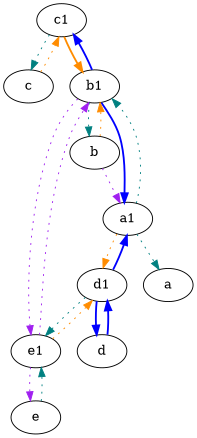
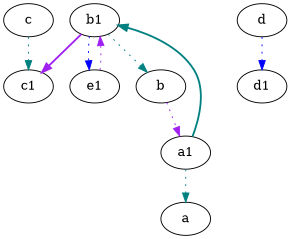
edge "c1" -> "c": removed
edge "c1" -> "b1": removed
edge "b1" -> "c1": color blue -> purple
edge "c" -> "c1": color darkorange -> teal
edge "b" -> "b1": removed
edge "b1" -> "a1": removed
edge "a1" -> "b1": style dotted -> bold
edge "b1" -> "e1": color purple -> blue
edge "a1" -> "d1": removed
edge "d1" -> "a1": removed
edge "d1" -> "e1": removed
edge "d1" -> "d": removed
edge "e1" -> "d1": removed
edge "d" -> "d1": style bold -> dotted
node "e": removed
